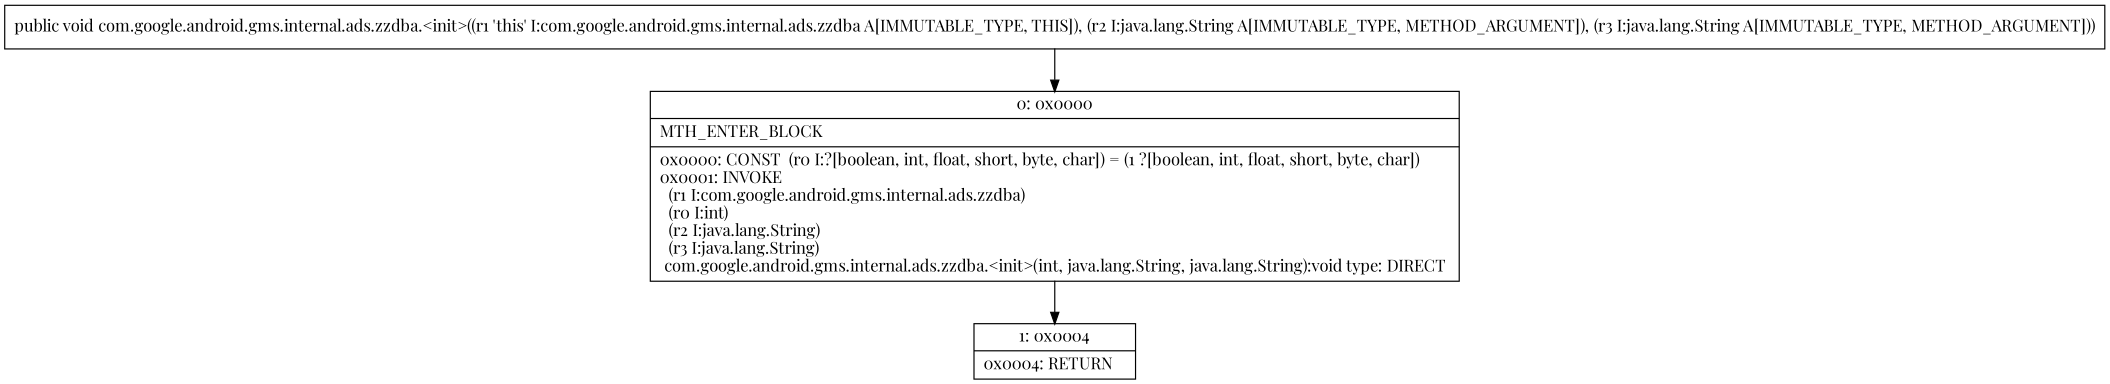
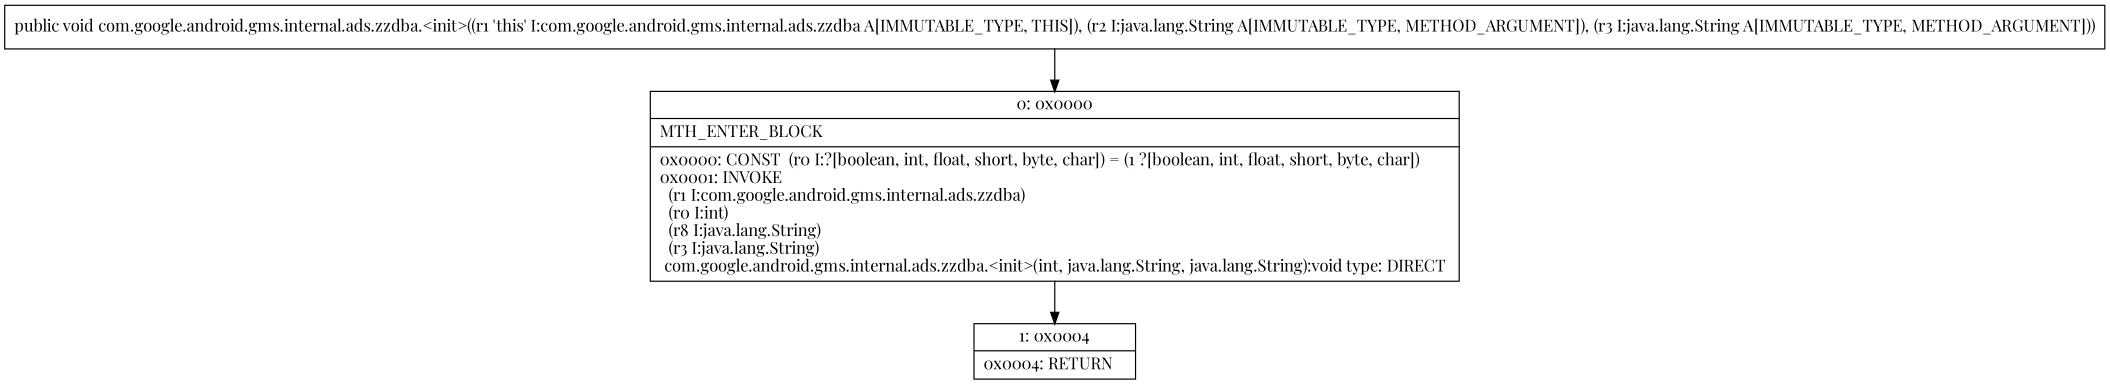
node "0: 0x0000": text "(r2 I:java.lang.String)" -> "(r8 I:java.lang.String)"
